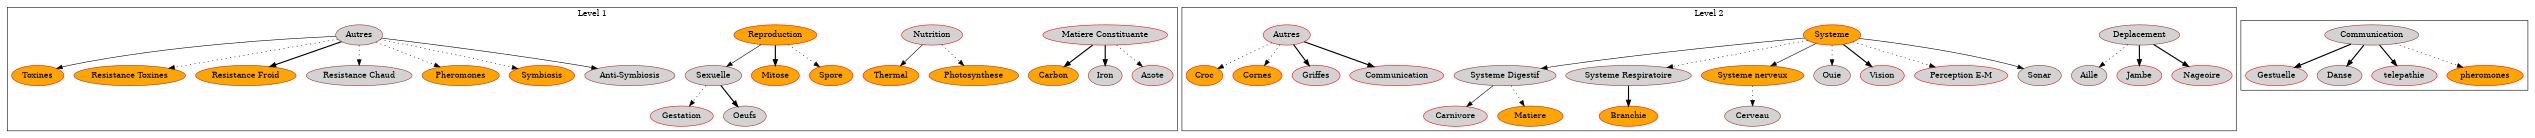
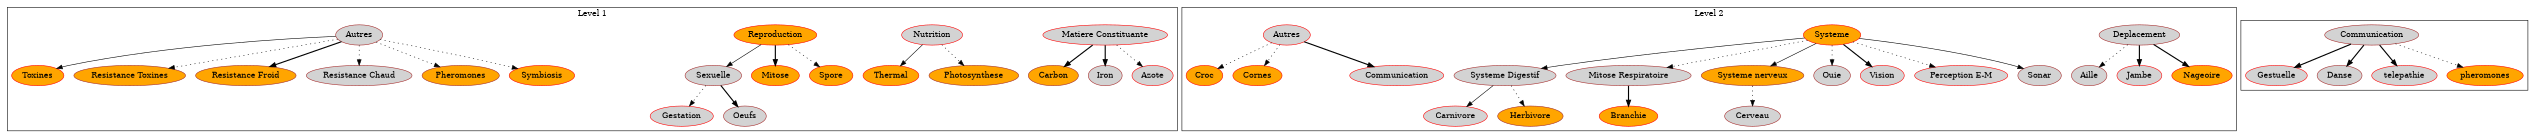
node "Anti-Symbiosis": removed
node "Griffes": removed
node "Systeme Respiratoire": label "Systeme Respiratoire" -> "Mitose Respiratoire"
node "Nageoire": fillcolor lightgrey -> orange
node "Matiere": label "Matiere" -> "Herbivore"
